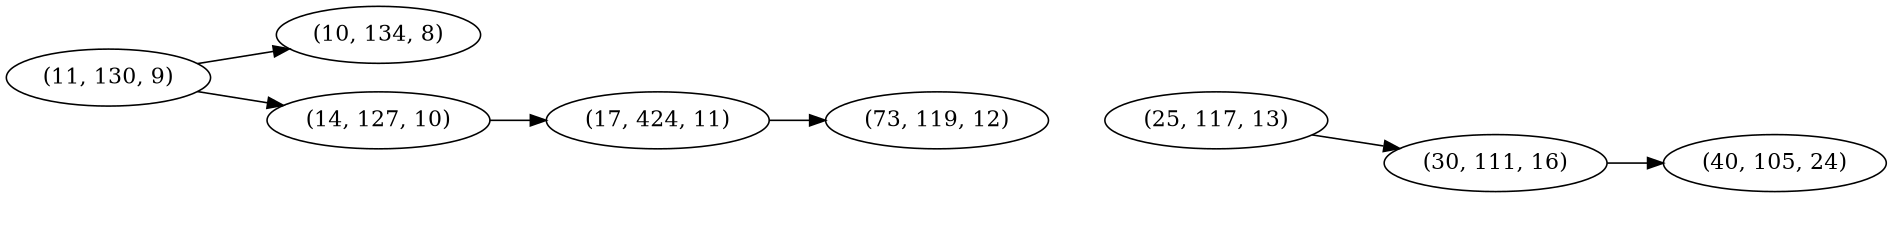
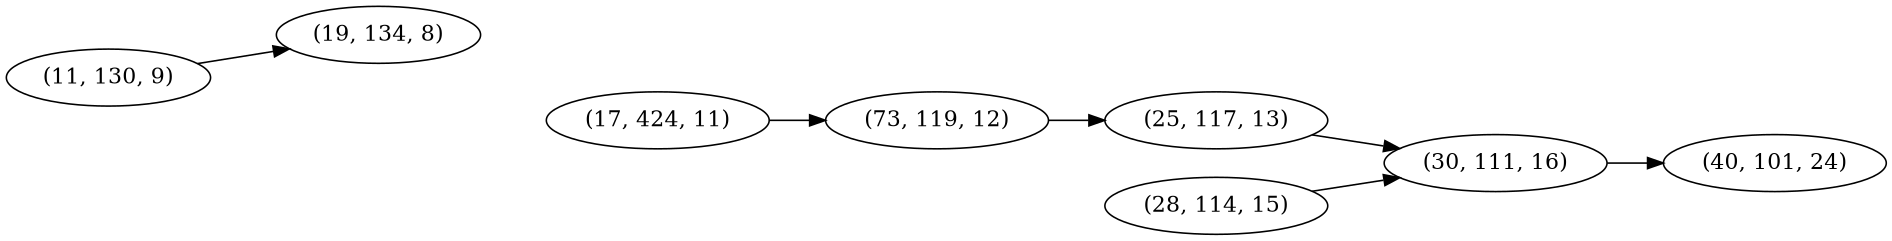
node "(10, 134, 8)": label "(10, 134, 8)" -> "(19, 134, 8)"
node "(14, 127, 10)": removed
edge "(73, 119, 12)" -> "(25, 117, 13)": added
node "(40, 105, 24)": label "(40, 105, 24)" -> "(40, 101, 24)"
node "(28, 114, 15)": added
